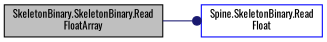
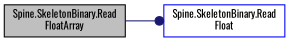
node "SkeletonBinary.SkeletonBinary.Read FloatArray": label "SkeletonBinary.SkeletonBinary.Read FloatArray" -> "Spine.SkeletonBinary.Read FloatArray"
